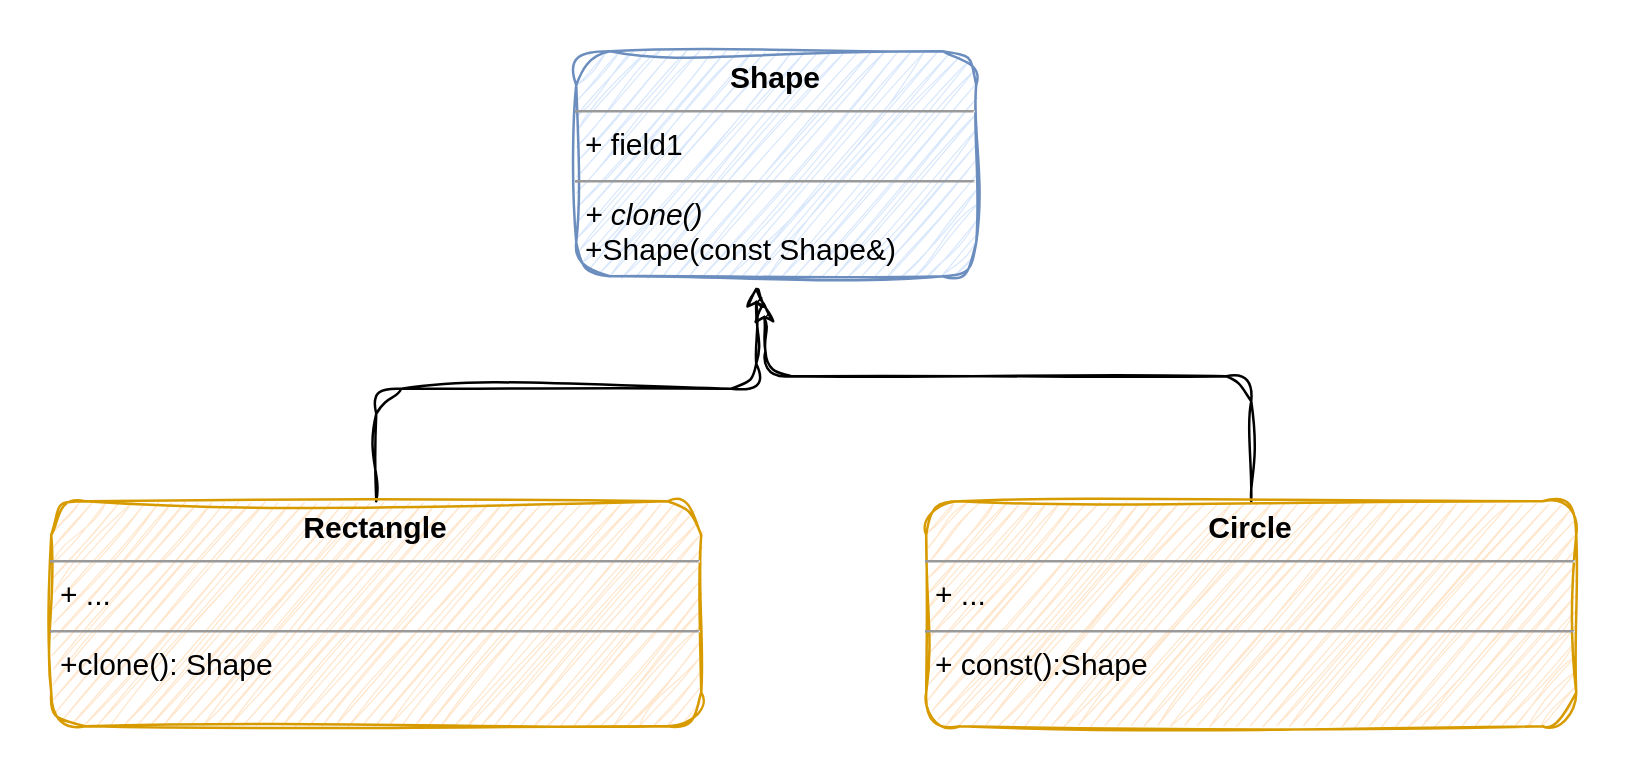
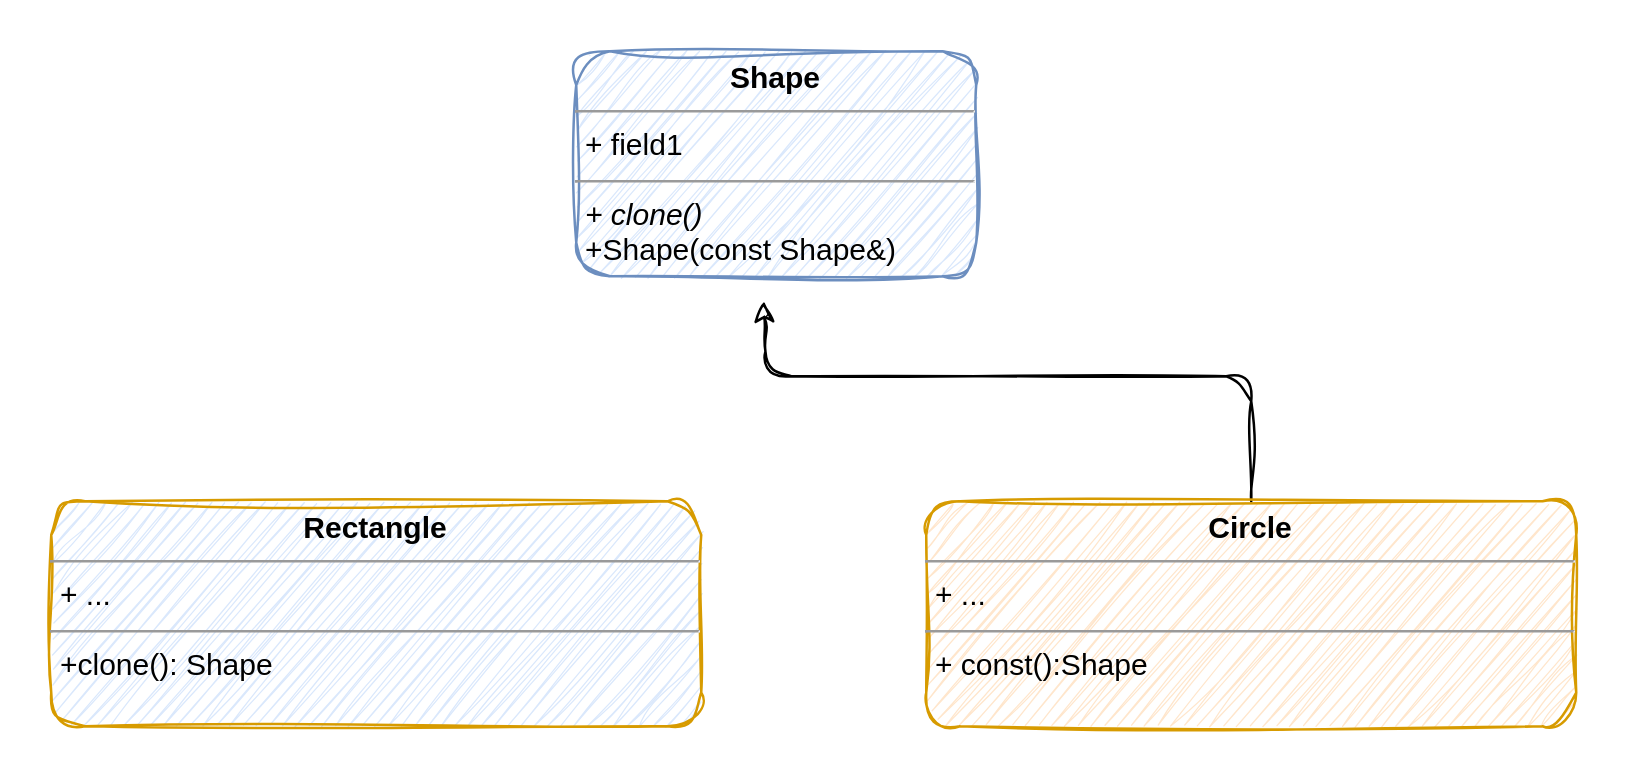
edge "Rectangle + ... +clone(): Shape" -> "Shape + field1 + clone() +Shape(const Shape&)": removed
node "Rectangle + ... +clone(): Shape": fillcolor #ffe6cc -> #dae8fc
